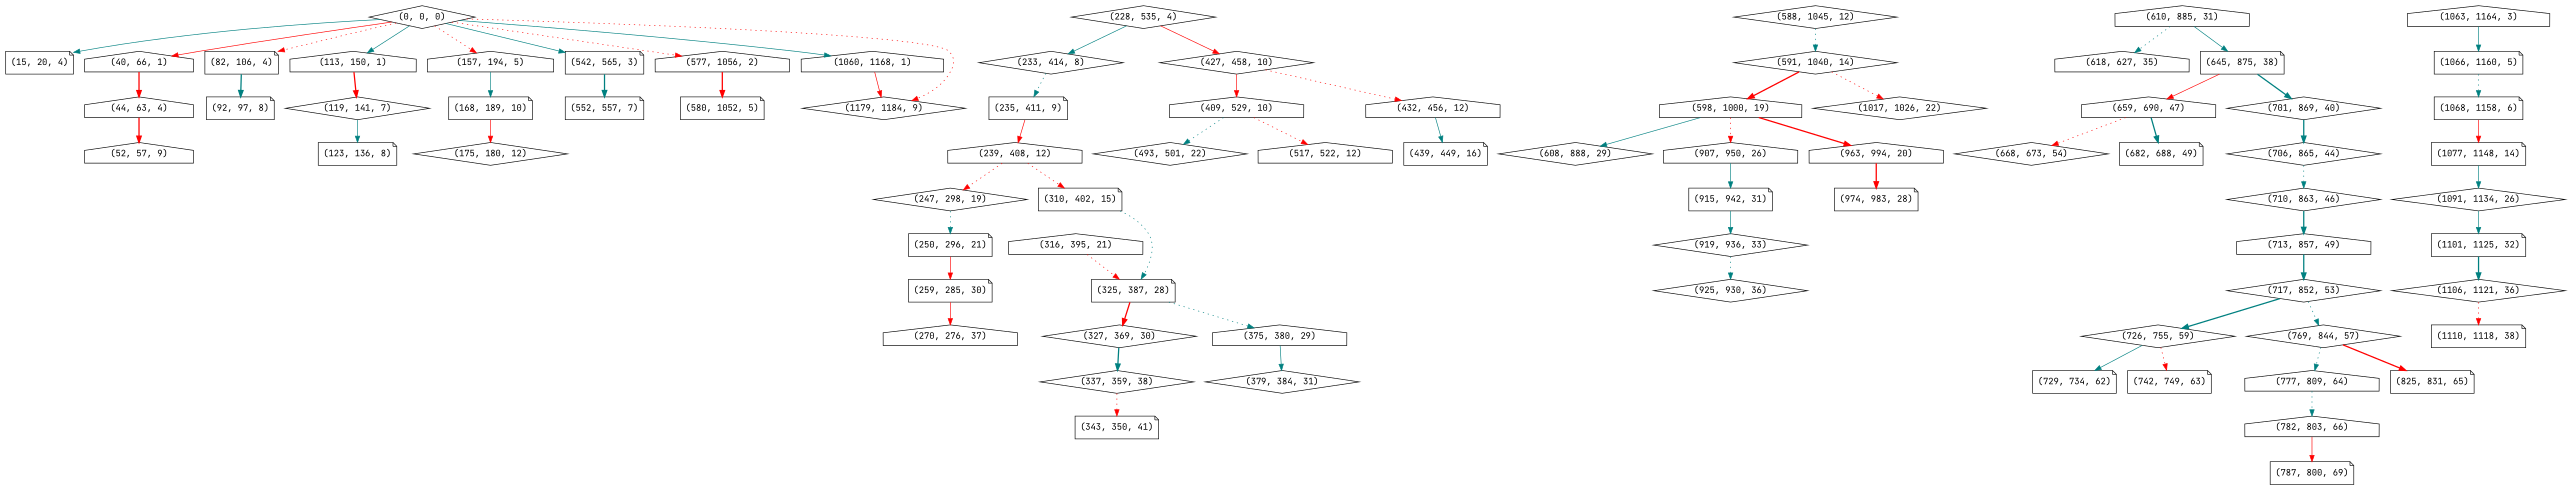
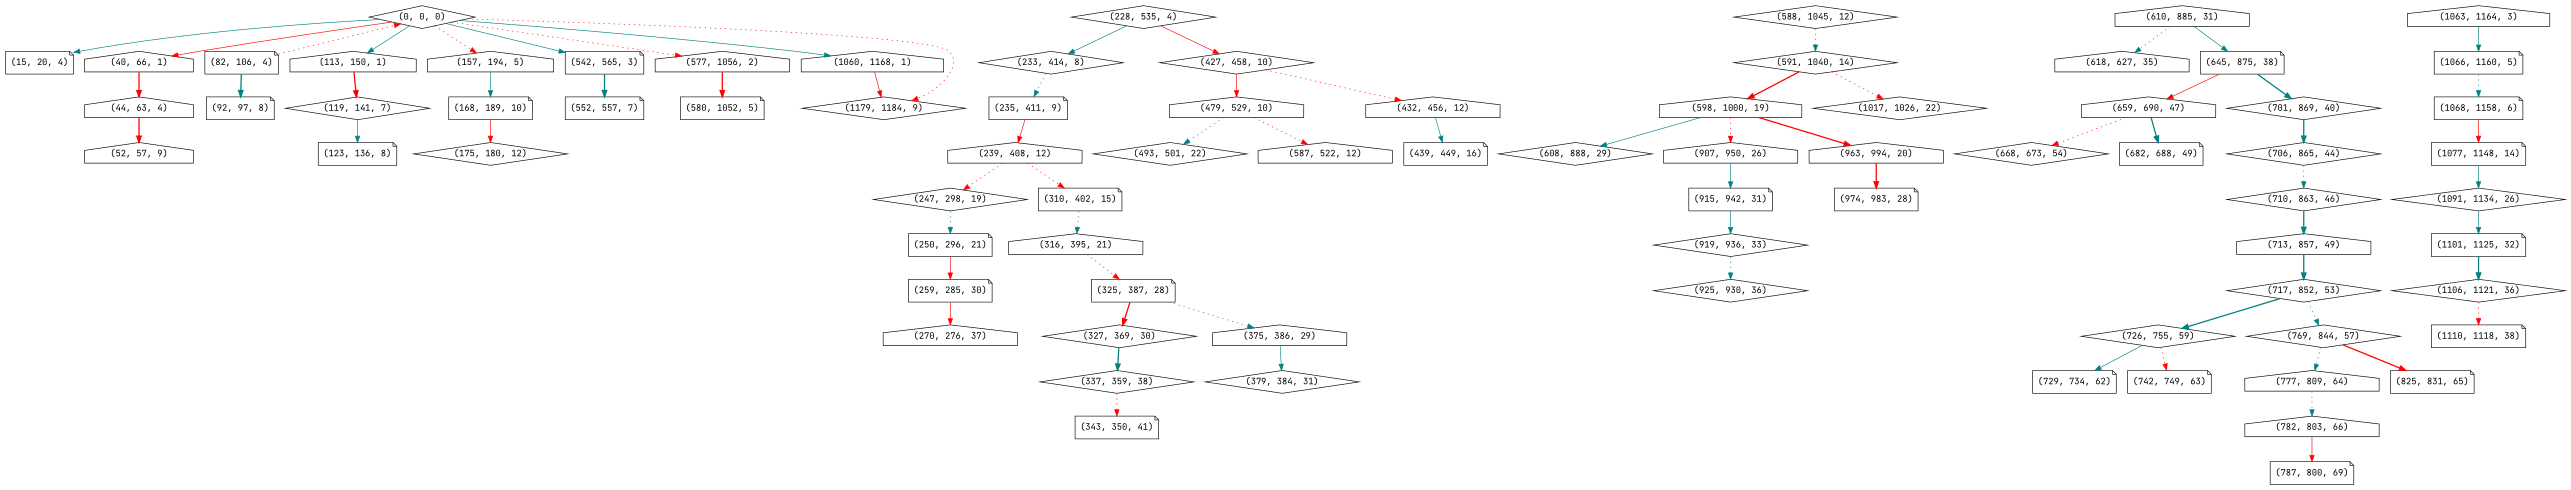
edge "(0, 0, 0)" -> "(82, 106, 4)": reversed
node "(409, 529, 10)": label "(409, 529, 10)" -> "(479, 529, 10)"
node "(517, 522, 12)": label "(517, 522, 12)" -> "(587, 522, 12)"
edge "(310, 402, 15)" -> "(325, 387, 28)": now "(310, 402, 15)" -> "(316, 395, 21)"
node "(375, 380, 29)": label "(375, 380, 29)" -> "(375, 386, 29)"
